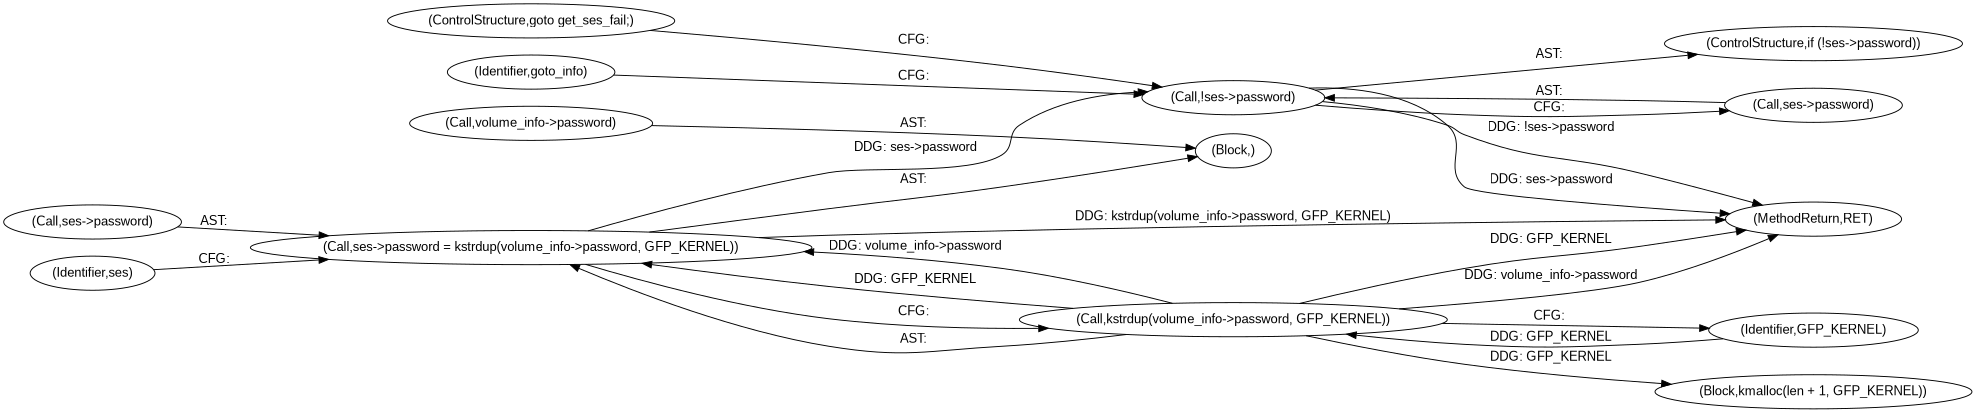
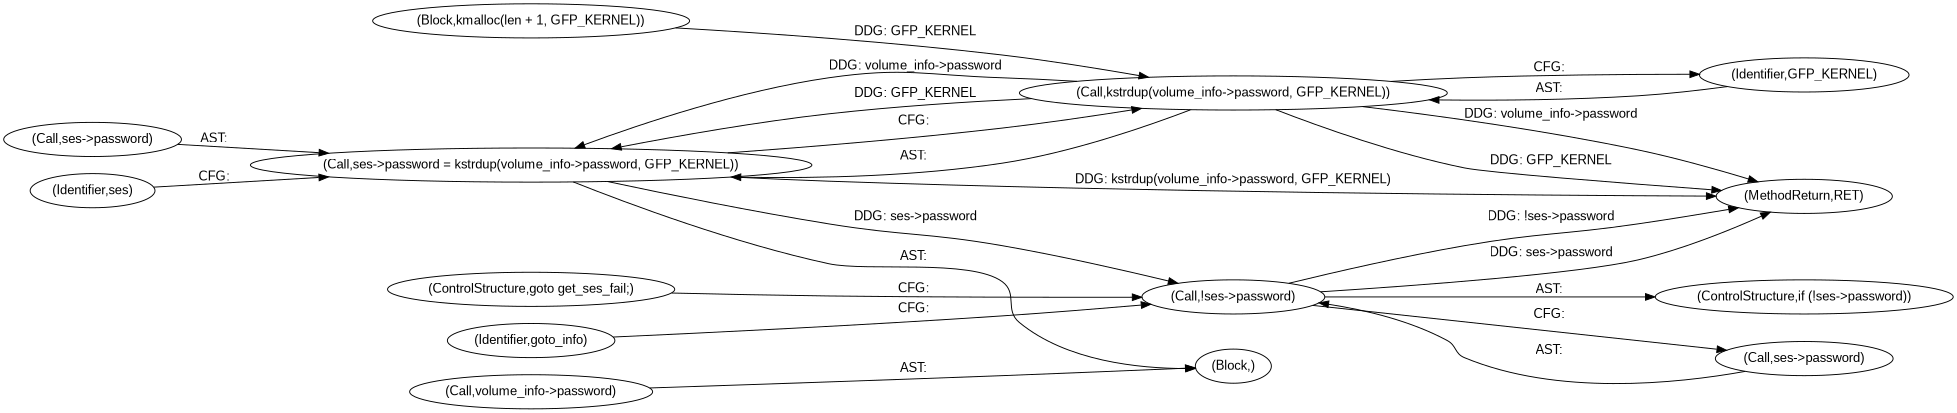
edge "(Identifier,GFP_KERNEL)" -> "(Call,kstrdup(volume_info->password, GFP_KERNEL))": label "DDG: GFP_KERNEL" -> "AST: "
edge "(Call,kstrdup(volume_info->password, GFP_KERNEL))" -> "(Block,kmalloc(len + 1, GFP_KERNEL))": reversed
